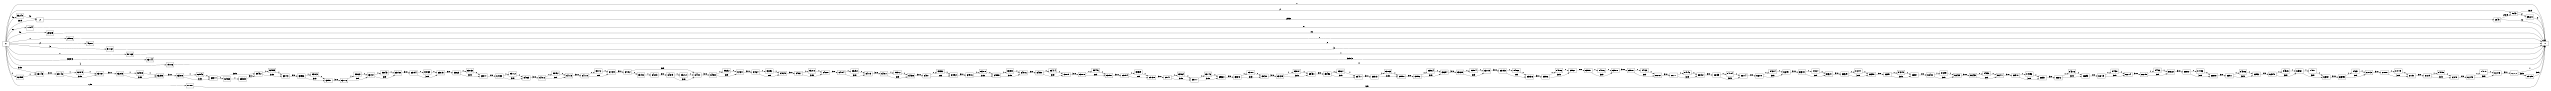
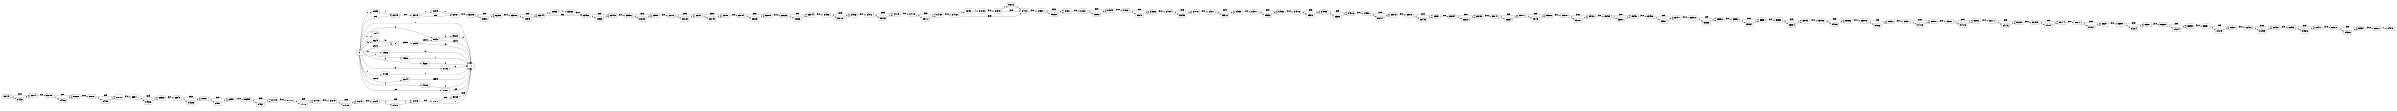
edge "17944" -> "1": removed, label "81"
node "66693": removed
